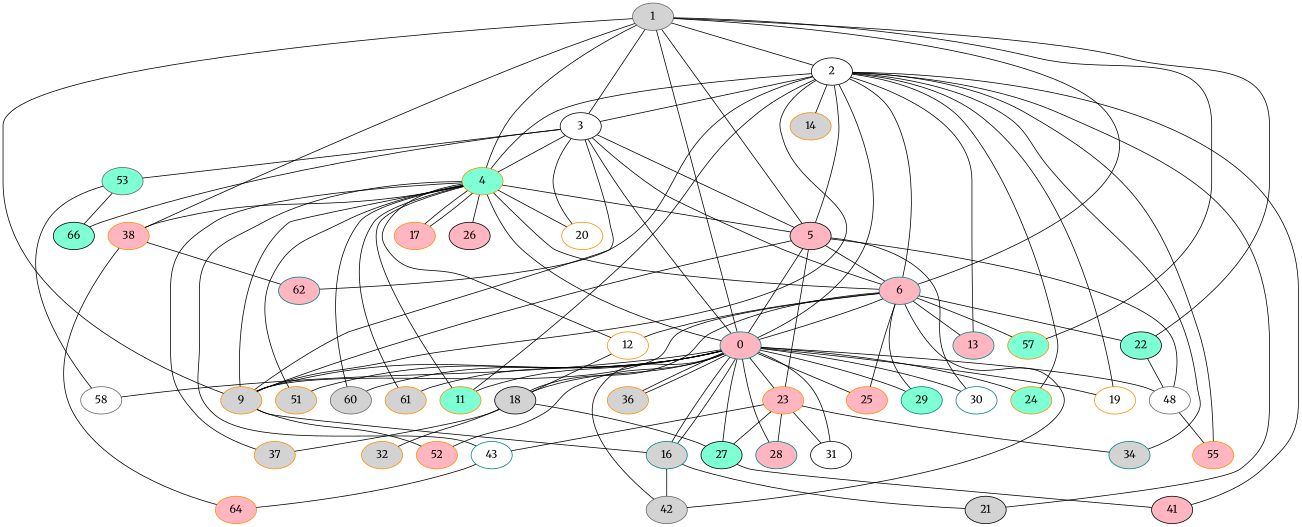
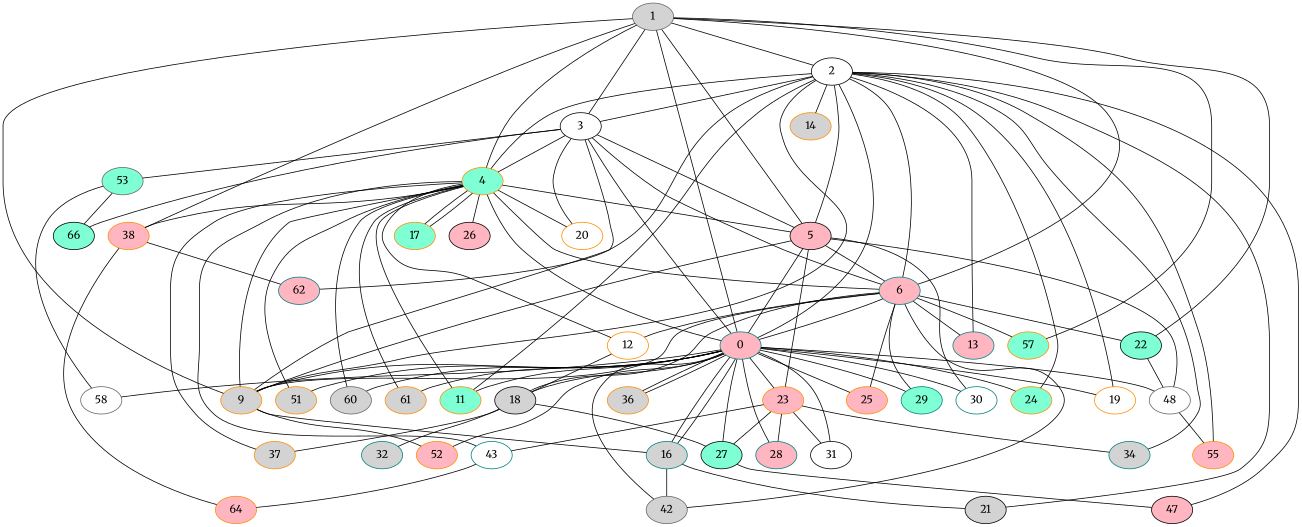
node "17": fillcolor lightpink -> aquamarine
node "32": color darkorange -> teal
node "41": label "41" -> "47"
